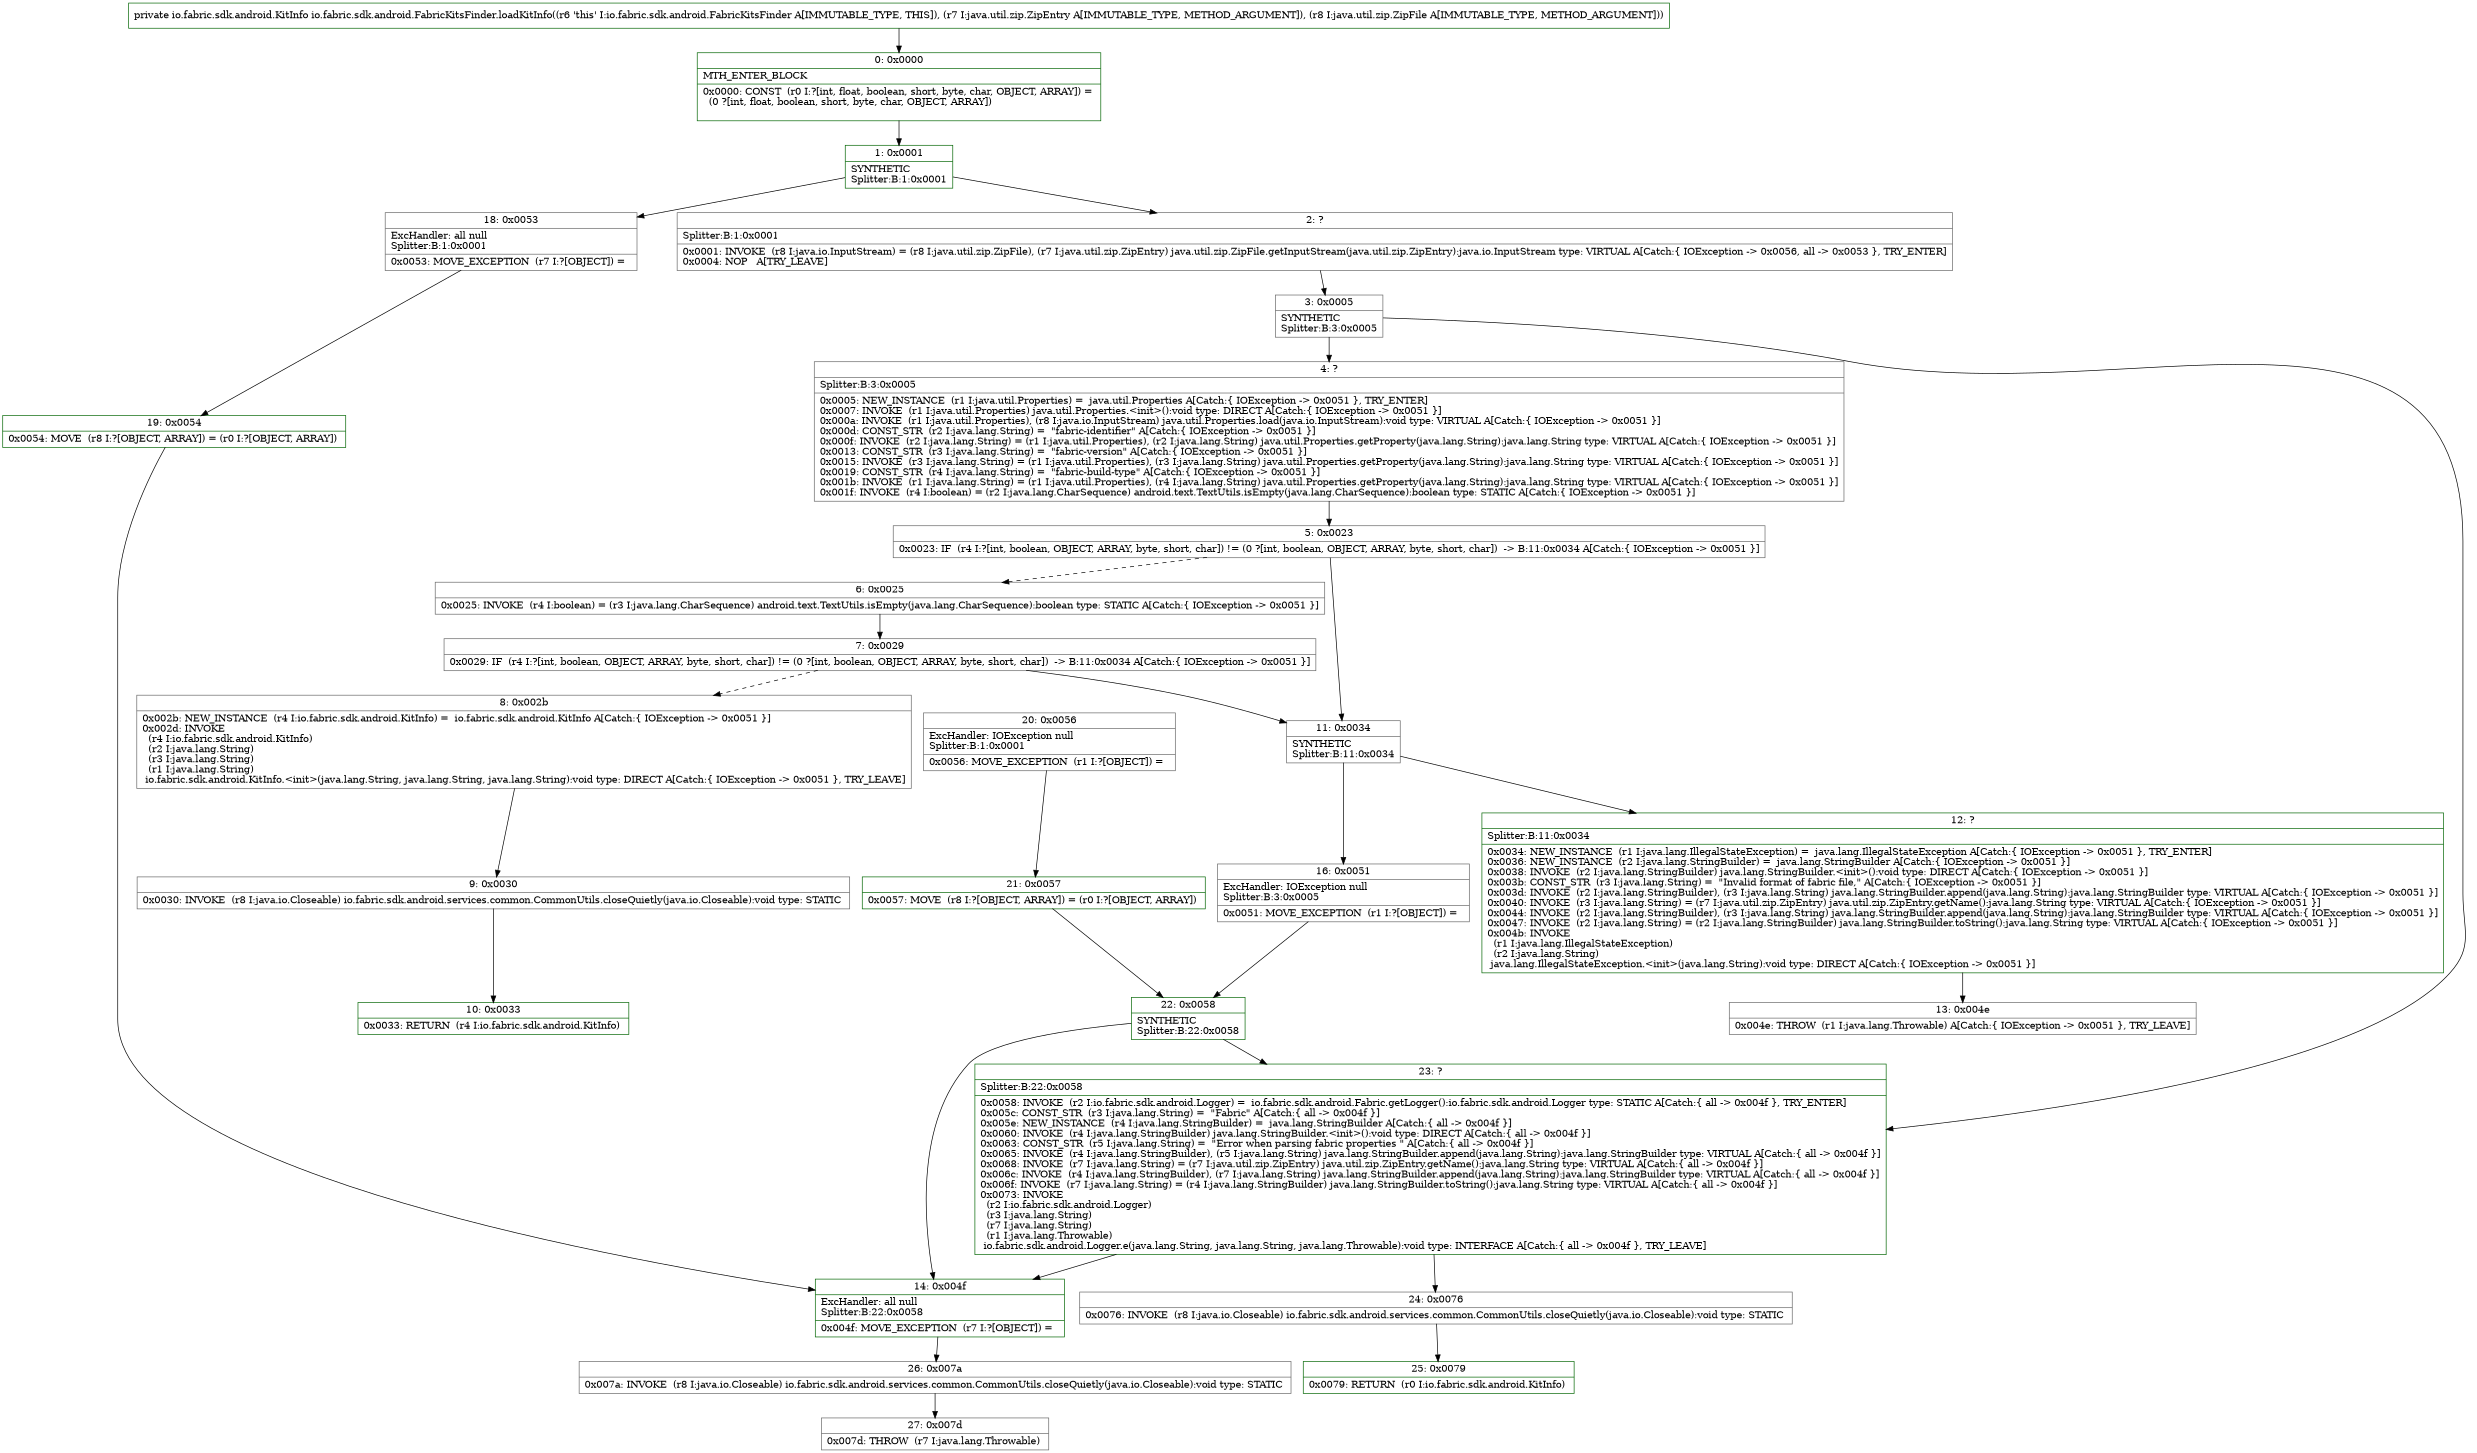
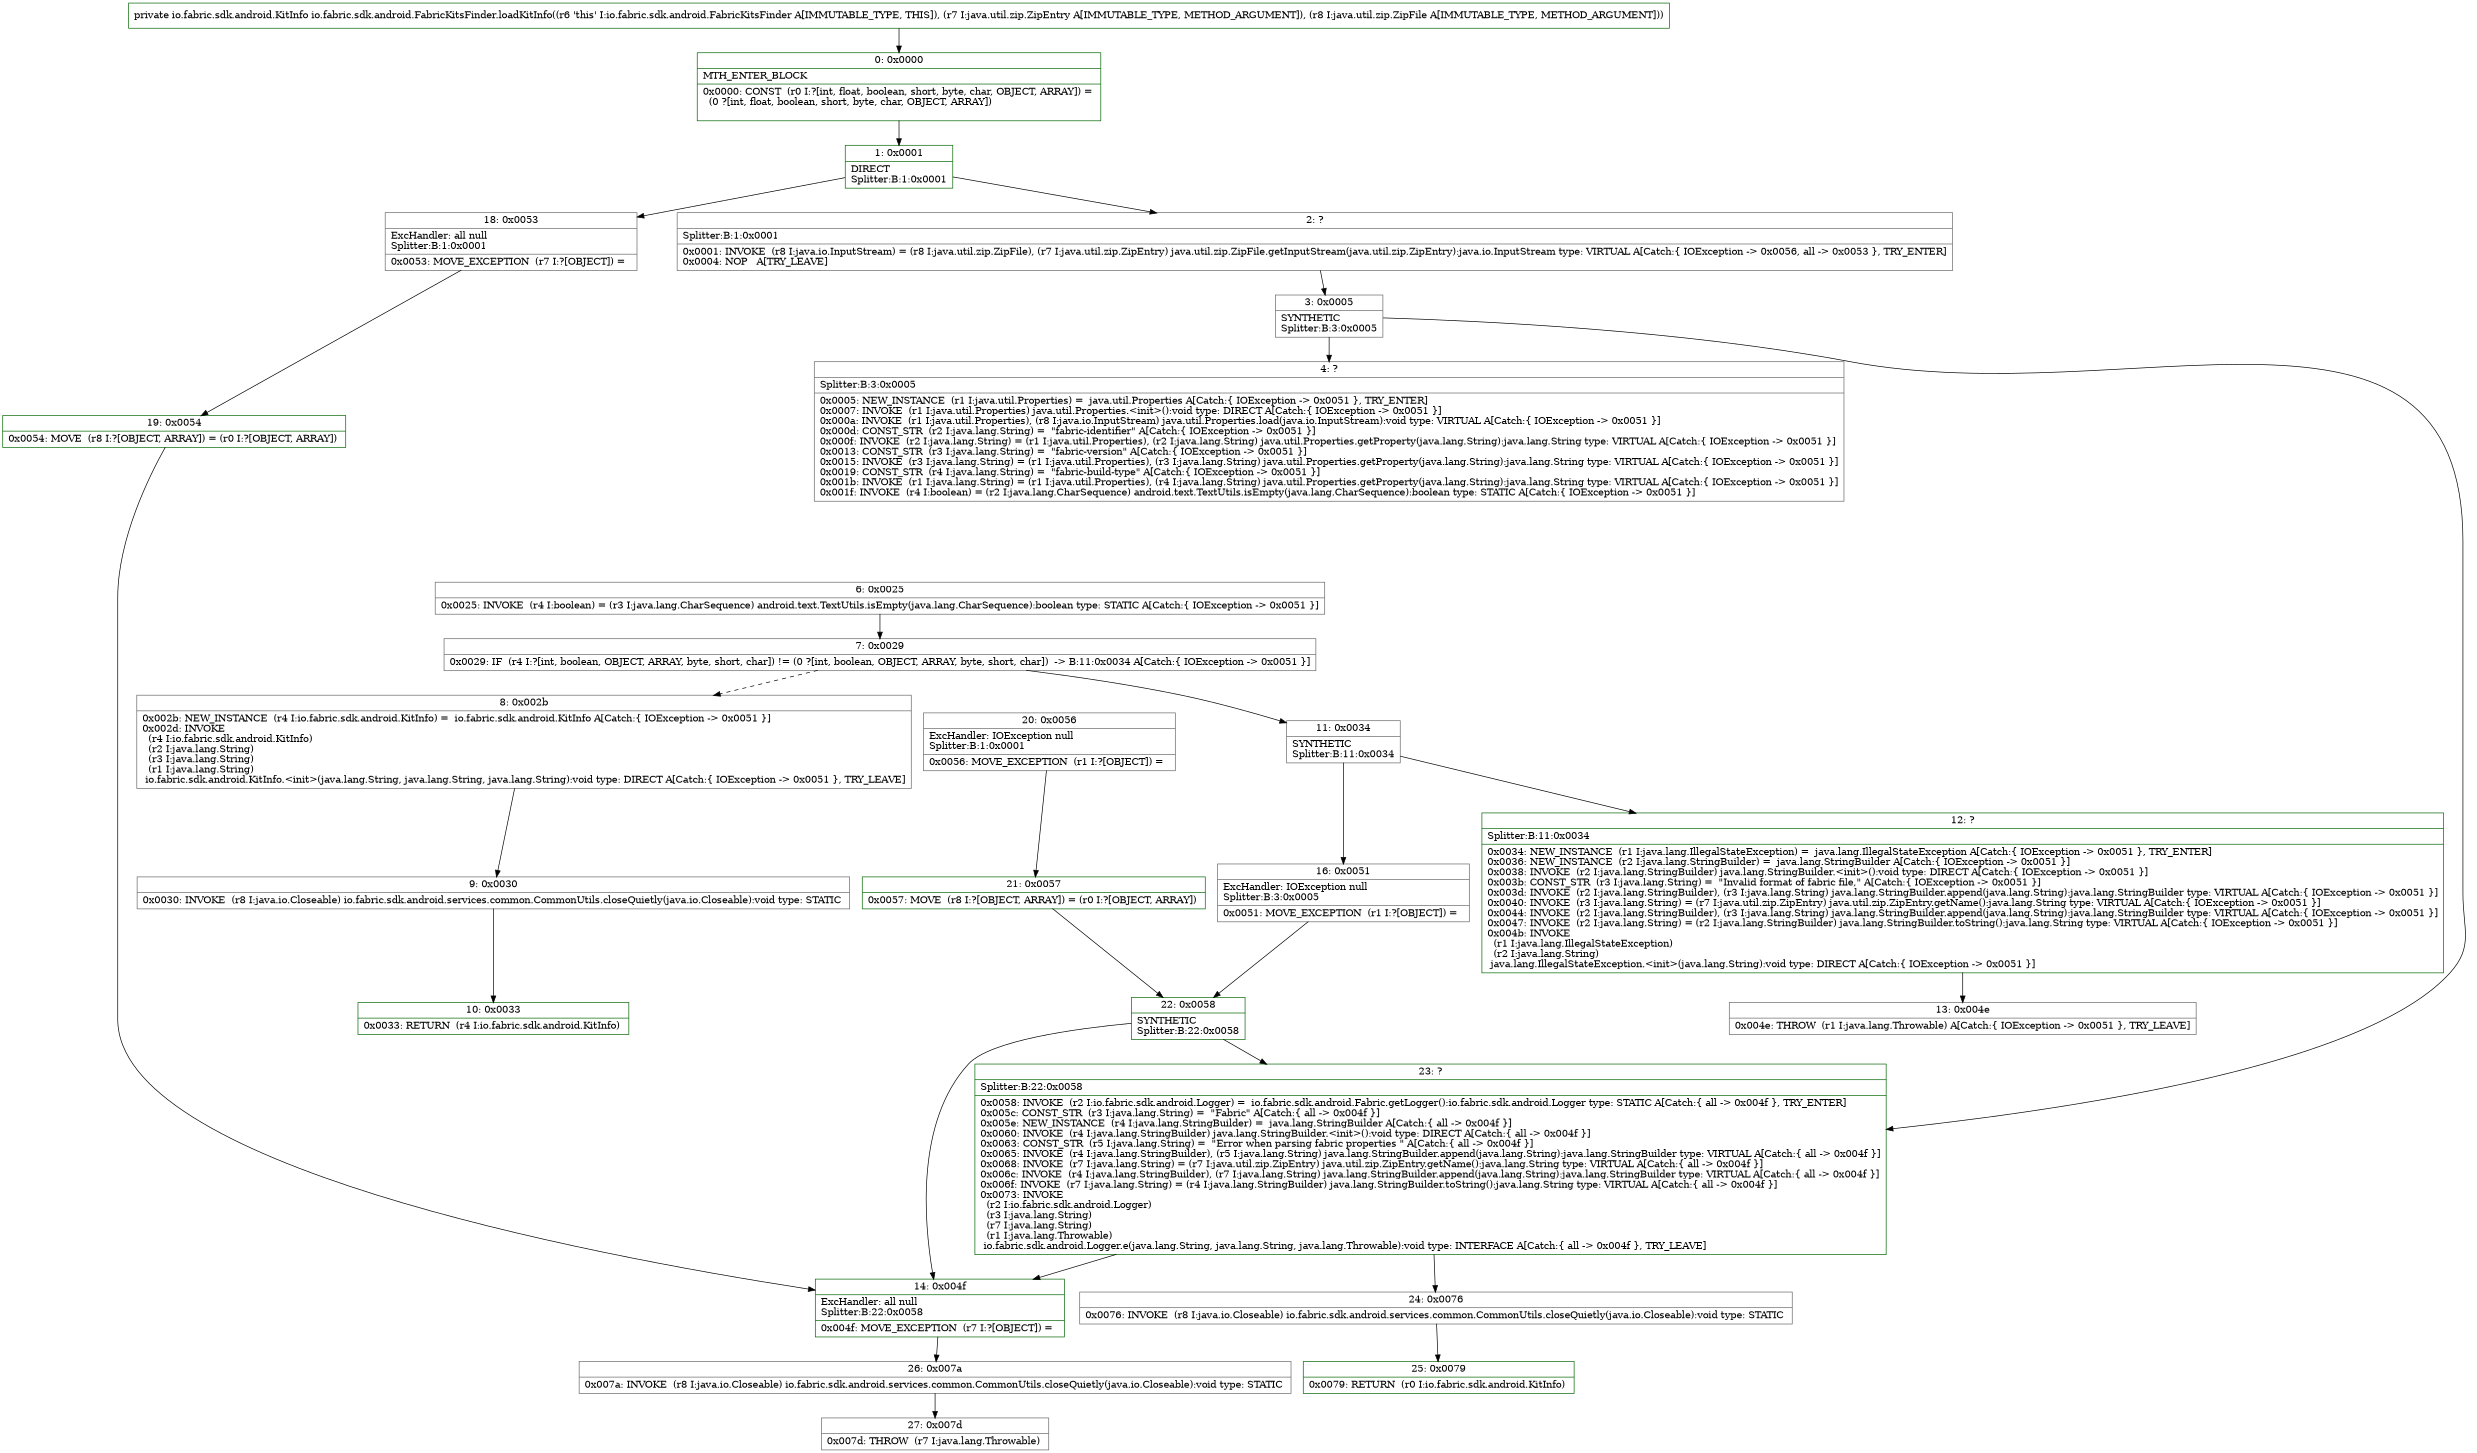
node "1: 0x0001": text "SYNTHETIC" -> "DIRECT"
node "5: 0x0023": removed
